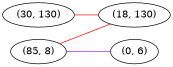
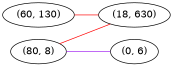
node "(30, 130)": label "(30, 130)" -> "(60, 130)"
node "(18, 130)": label "(18, 130)" -> "(18, 630)"
node "(85, 8)": label "(85, 8)" -> "(80, 8)"
